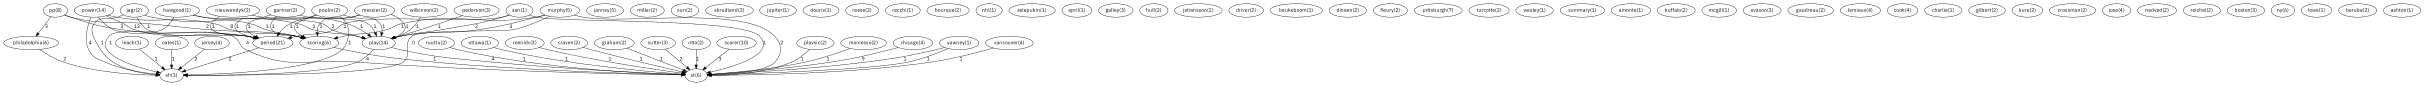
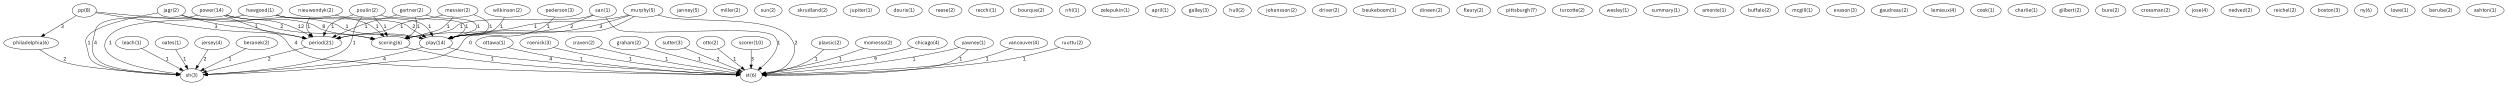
node "cook(4)": label "cook(4)" -> "cook(1)"
node "beranek(2)": added
